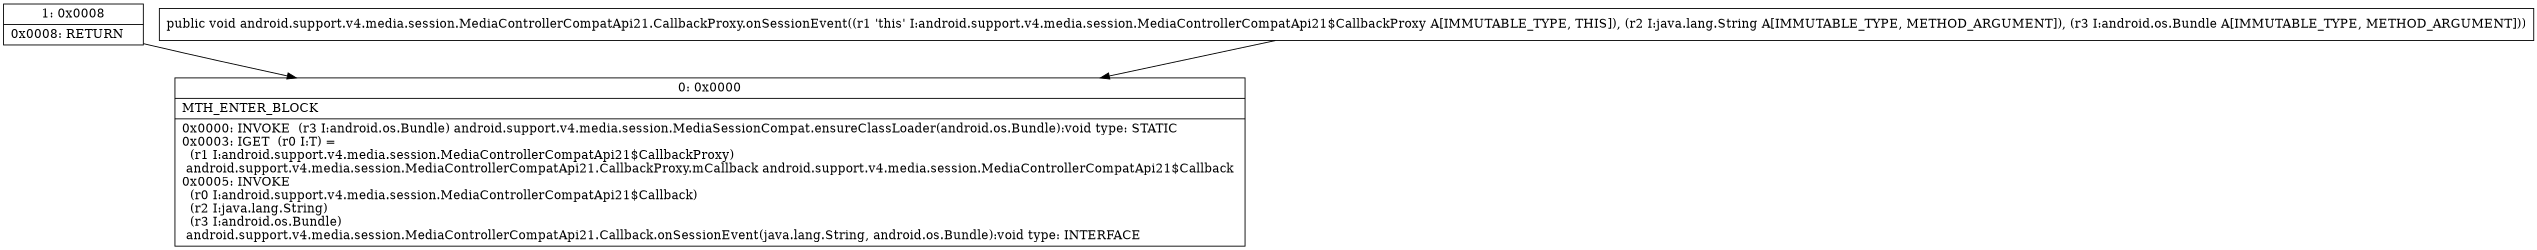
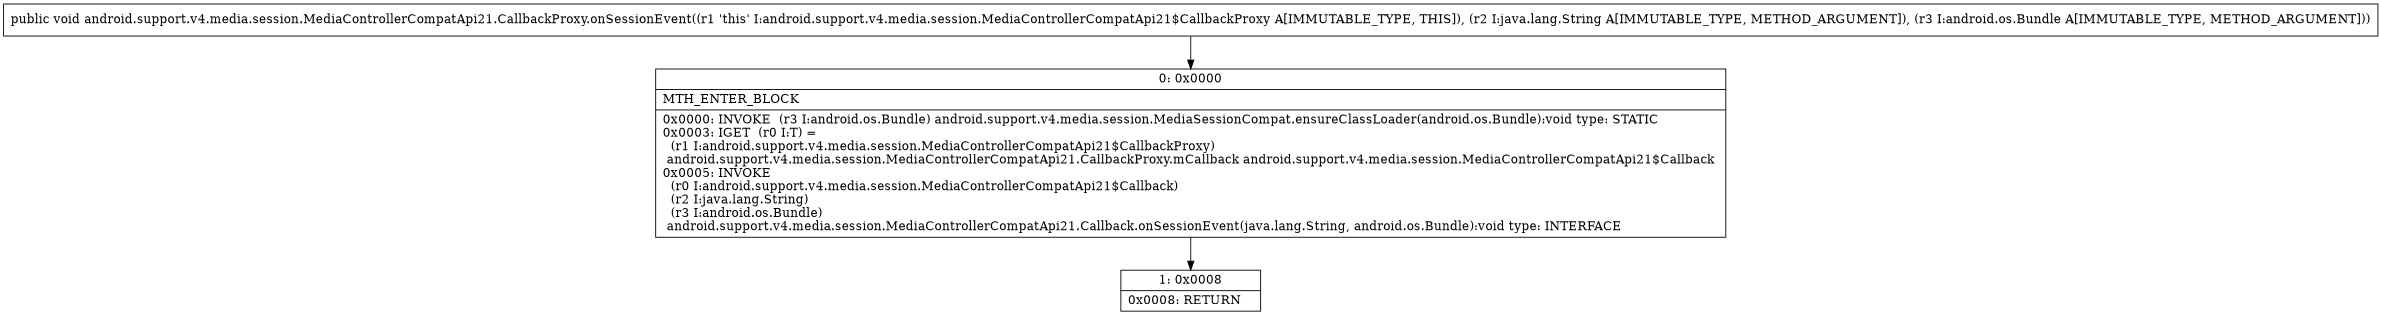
edge "1: 0x0008" -> "0: 0x0000": reversed
